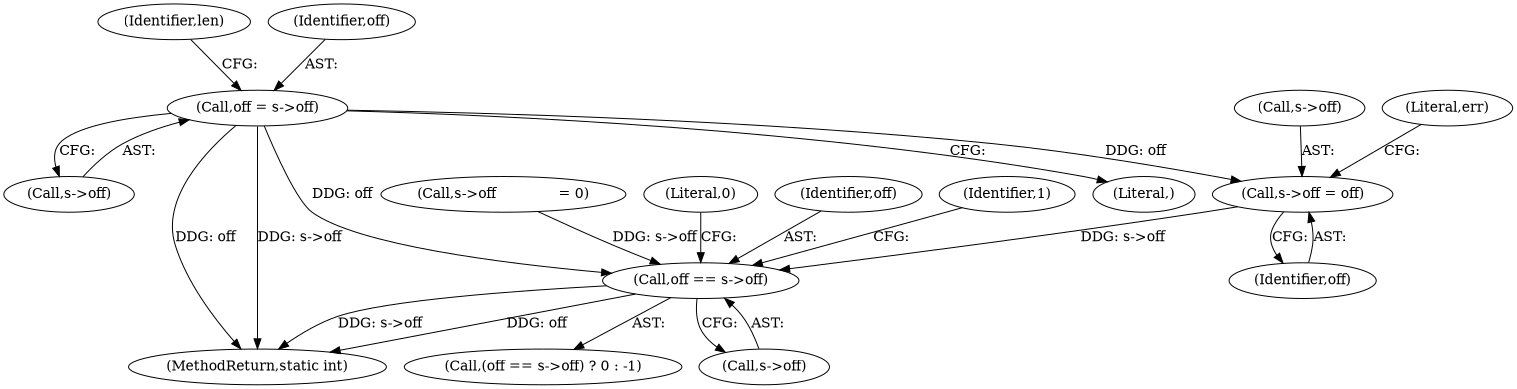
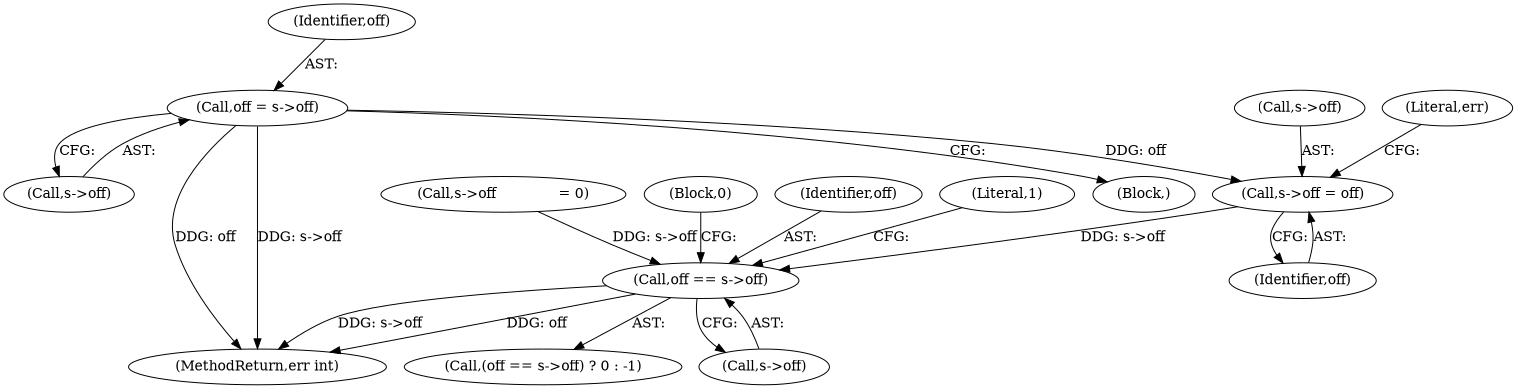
node "(Identifier,len)": removed
node "(Literal,0)": label "(Literal,0)" -> "(Block,0)"
node "(Identifier,1)": label "(Identifier,1)" -> "(Literal,1)"
node "(Literal,)": label "(Literal,)" -> "(Block,)"
edge "(Call,off = s->off)" -> "(Call,off == s->off)": removed, label "DDG: off"
node "(MethodReturn,static int)": label "(MethodReturn,static int)" -> "(MethodReturn,err int)"
